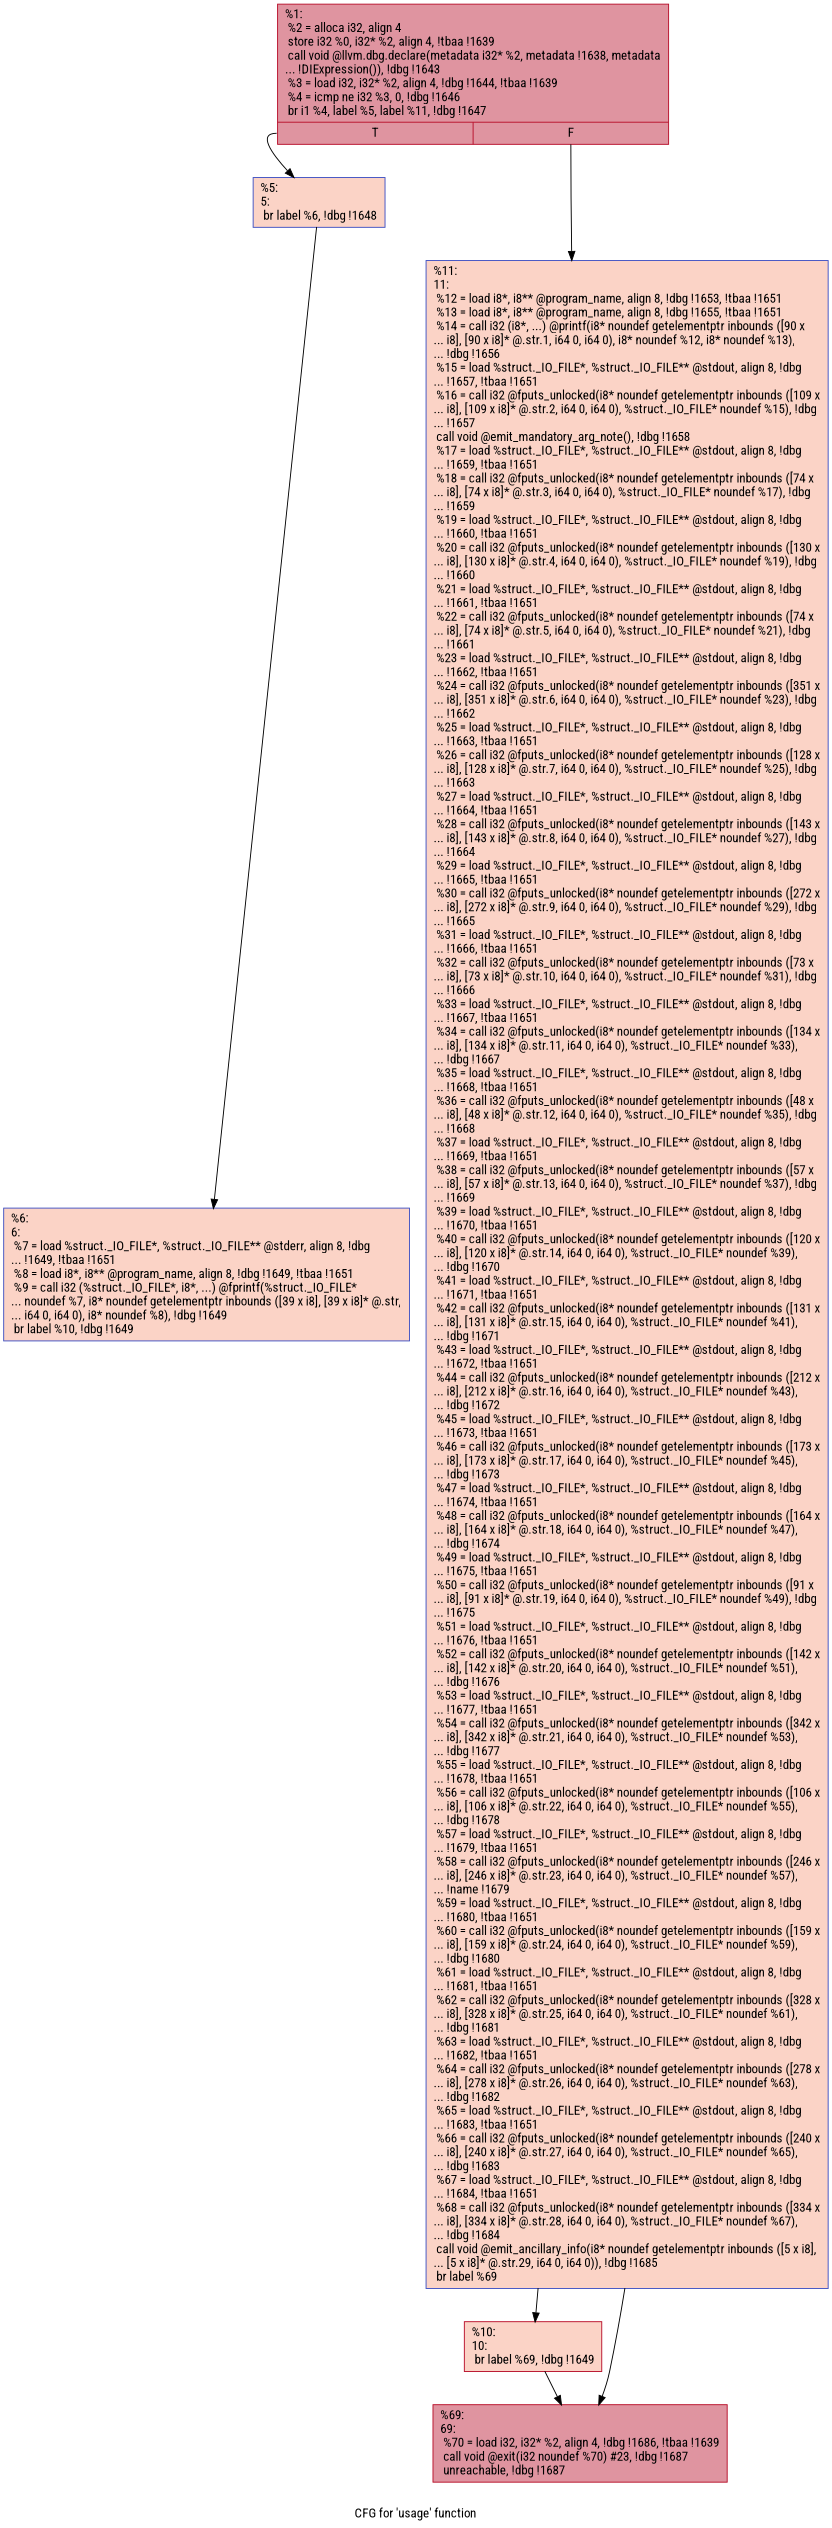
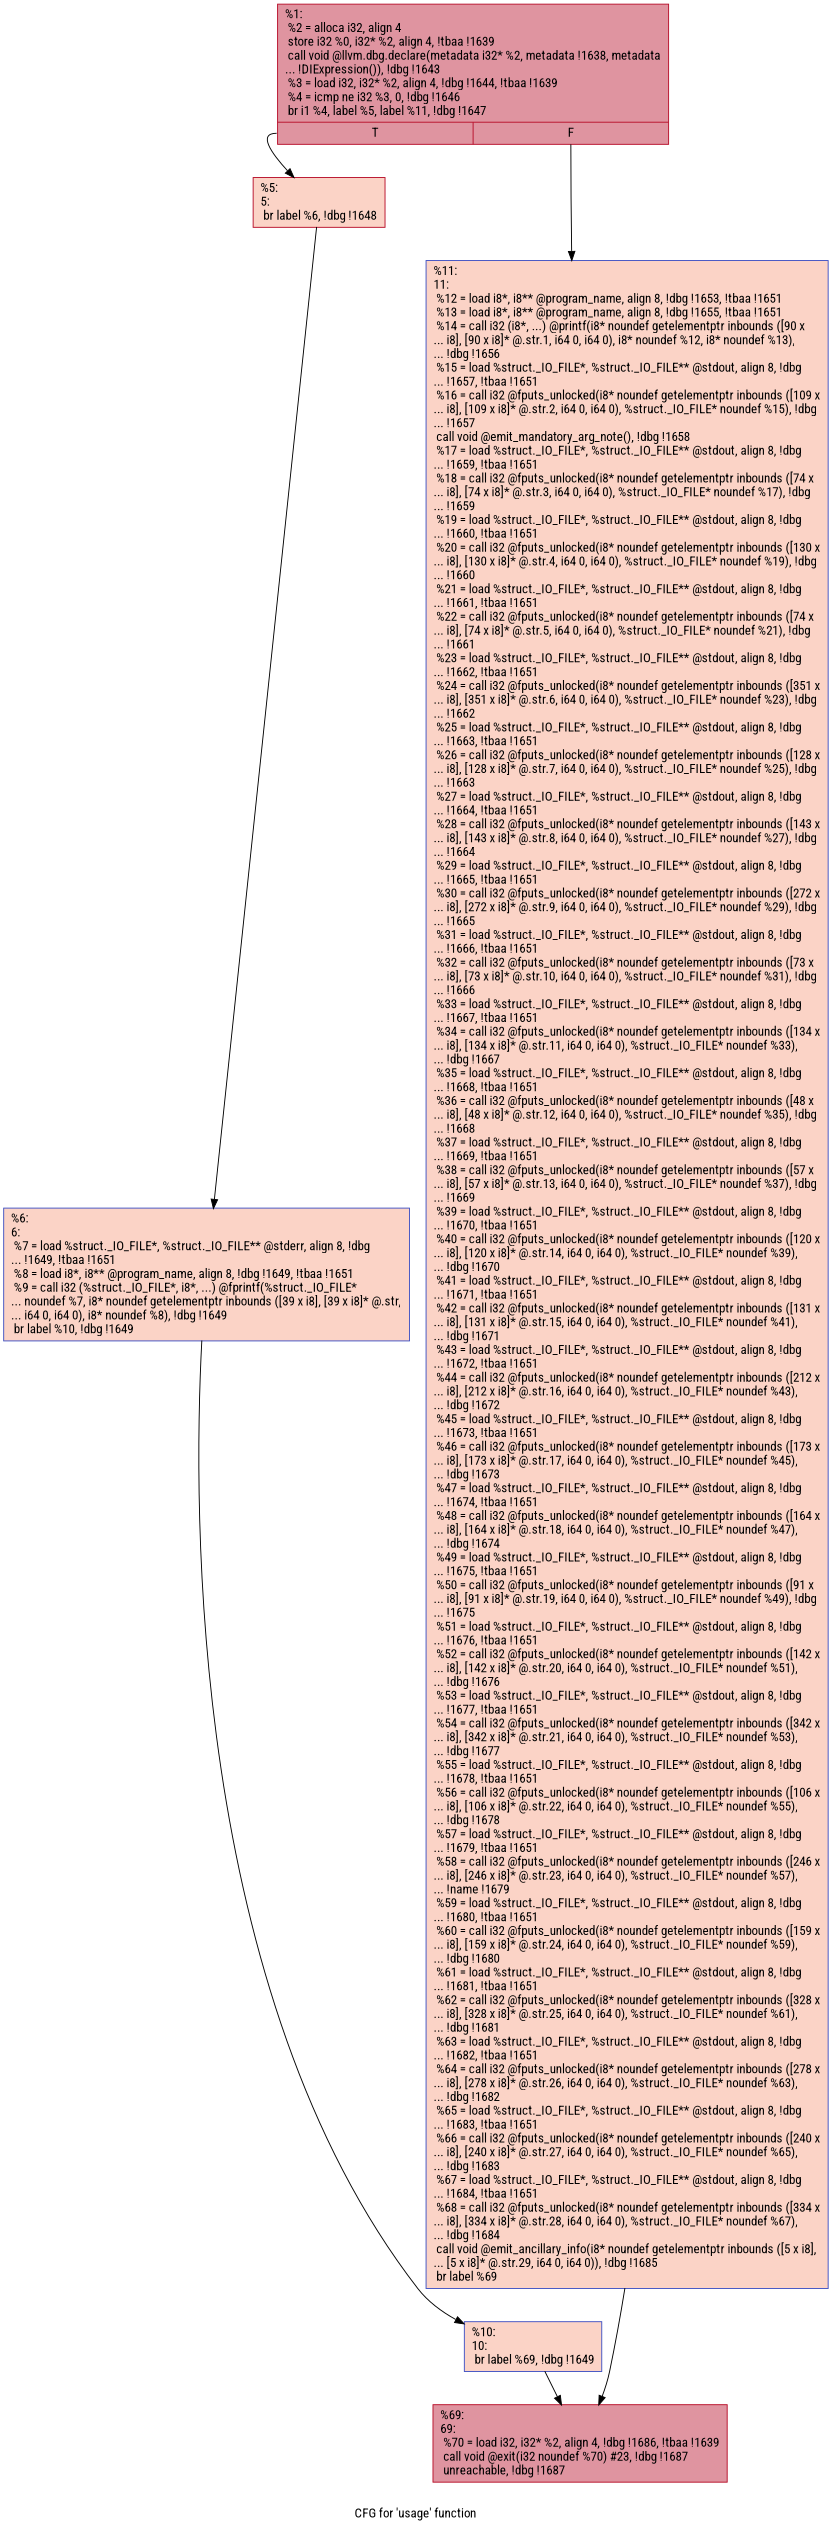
node "%5:": color #3d50c3ff -> #b70d28ff
edge "%11:" -> "%10:": now "%6:" -> "%10:"
node "%10:": color #b70d28ff -> #3d50c3ff
